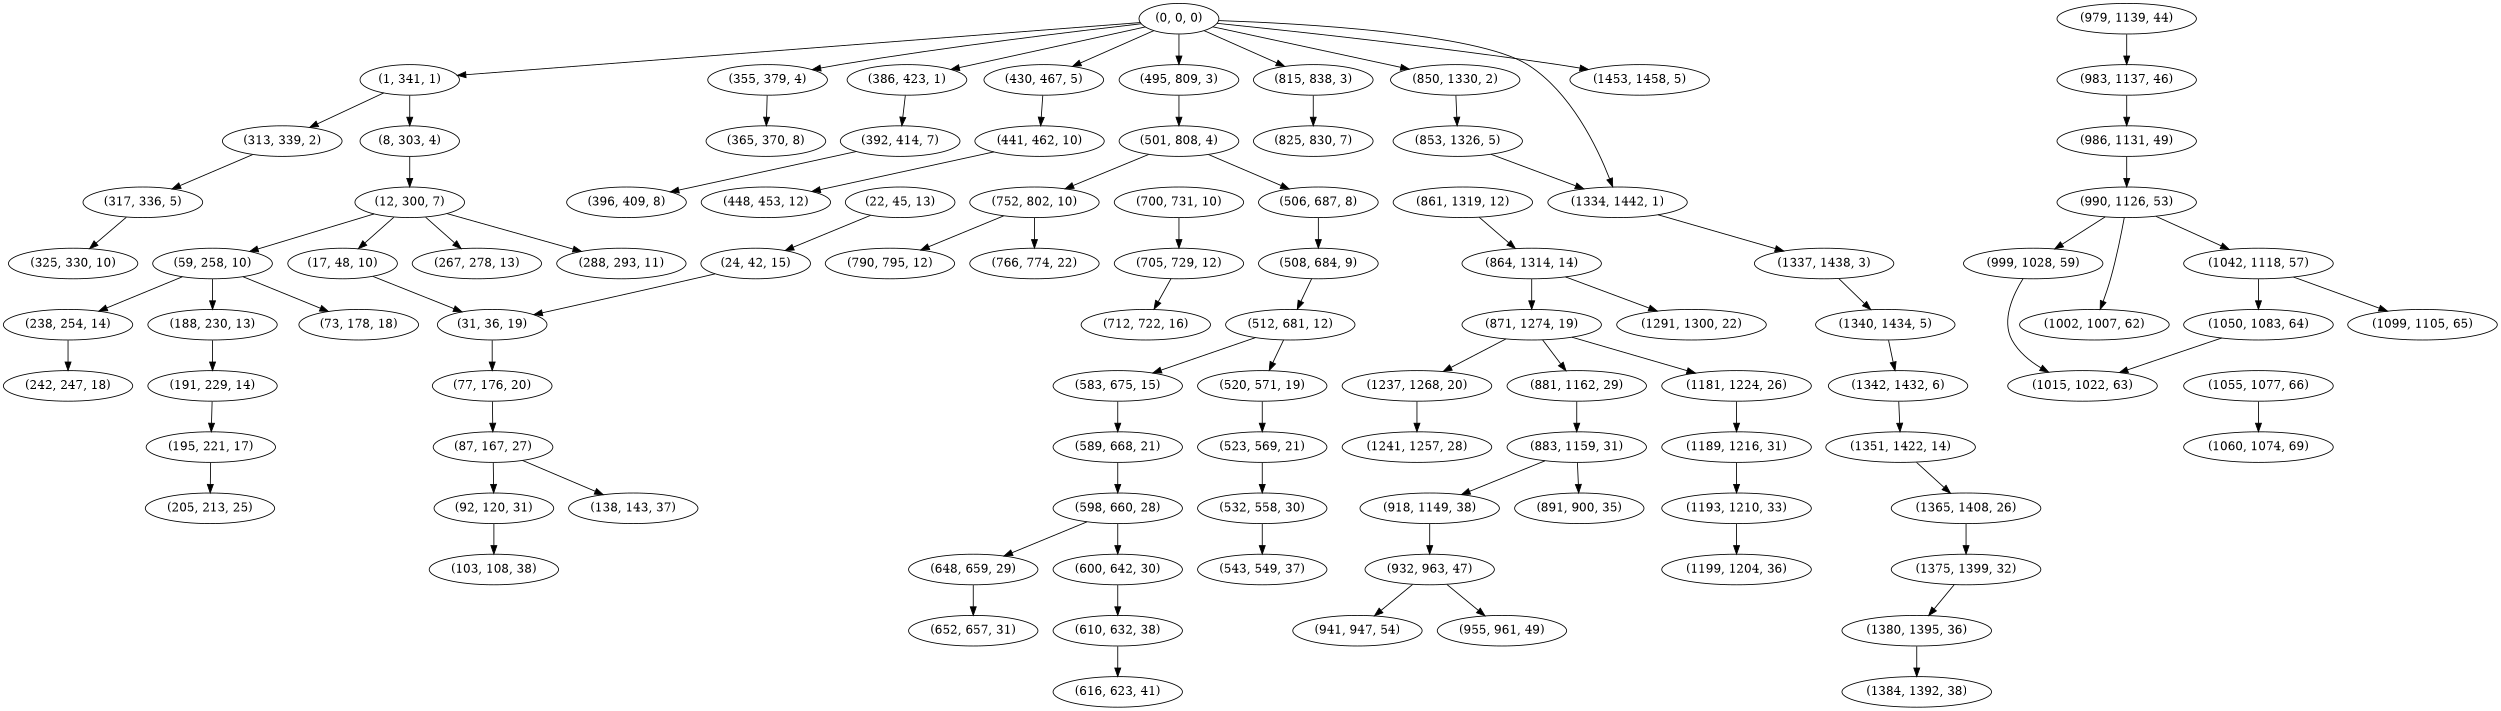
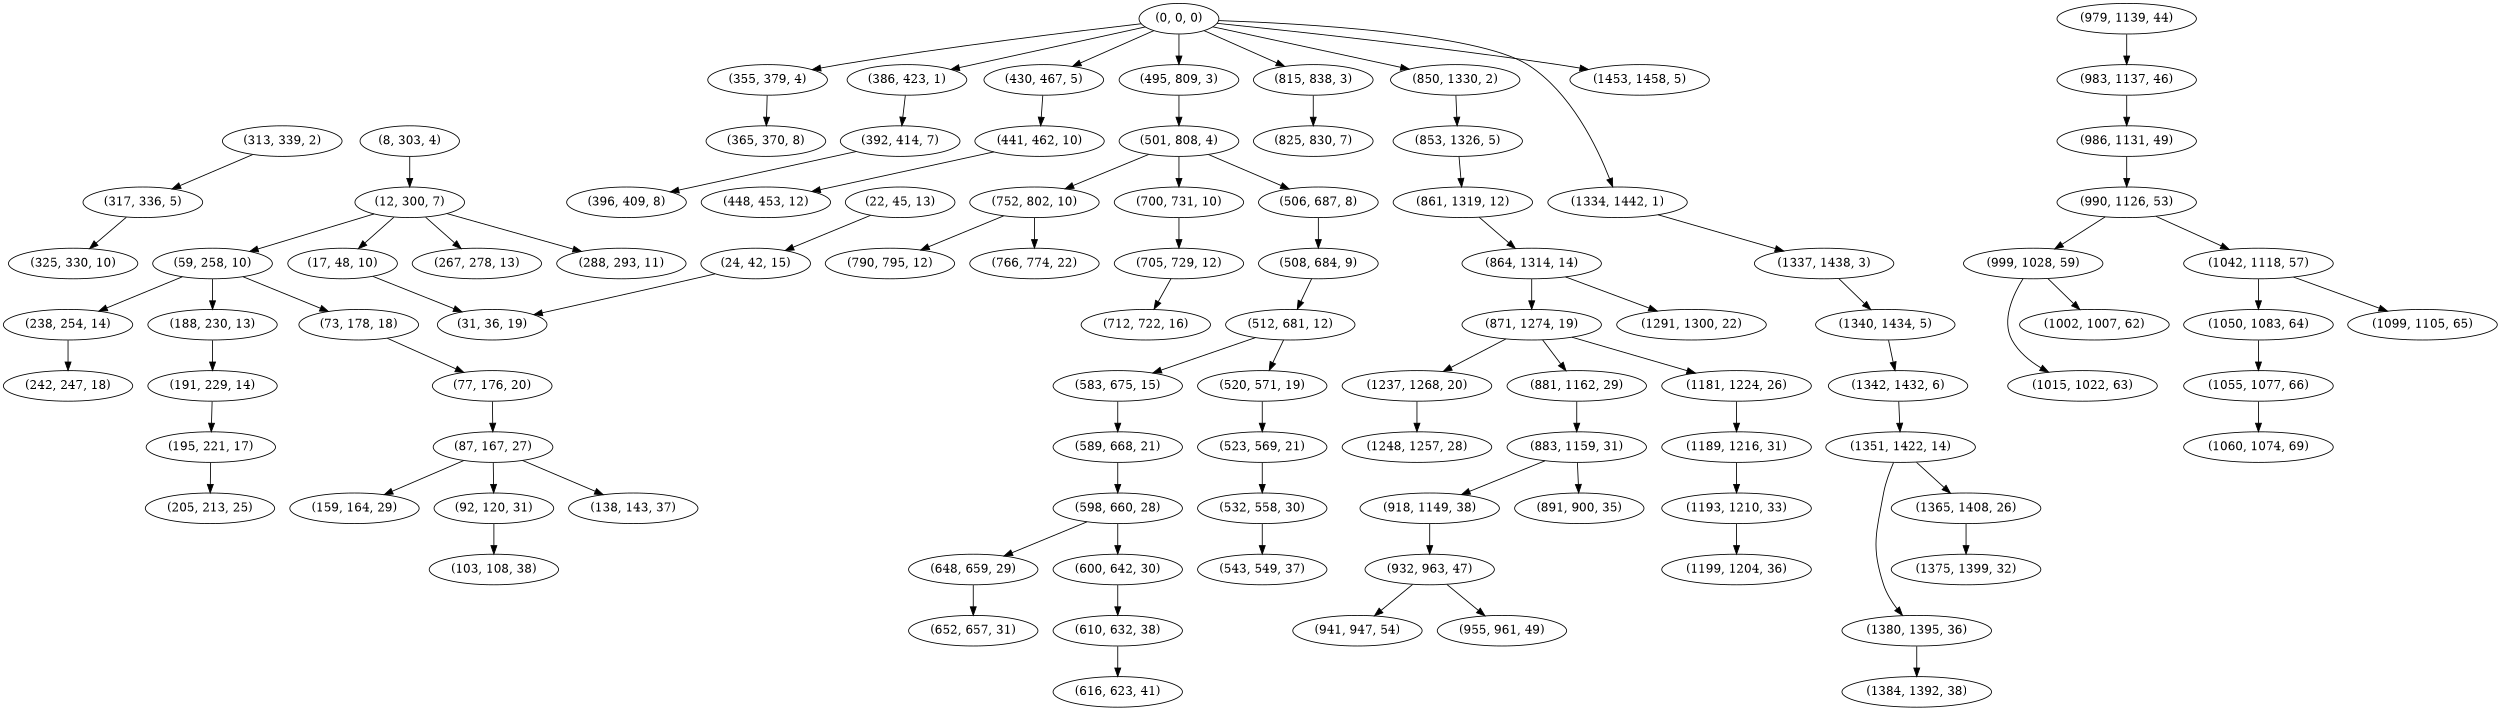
node "(1, 341, 1)": removed
edge "(501, 808, 4)" -> "(700, 731, 10)": added
edge "(853, 1326, 5)" -> "(1334, 1442, 1)": now "(853, 1326, 5)" -> "(861, 1319, 12)"
edge "(990, 1126, 53)" -> "(1002, 1007, 62)": now "(999, 1028, 59)" -> "(1002, 1007, 62)"
edge "(31, 36, 19)" -> "(77, 176, 20)": now "(73, 178, 18)" -> "(77, 176, 20)"
edge "(1050, 1083, 64)" -> "(1015, 1022, 63)": now "(1050, 1083, 64)" -> "(1055, 1077, 66)"
node "(1241, 1257, 28)": label "(1241, 1257, 28)" -> "(1248, 1257, 28)"
node "(159, 164, 29)": added
edge "(1375, 1399, 32)" -> "(1380, 1395, 36)": now "(1351, 1422, 14)" -> "(1380, 1395, 36)"
